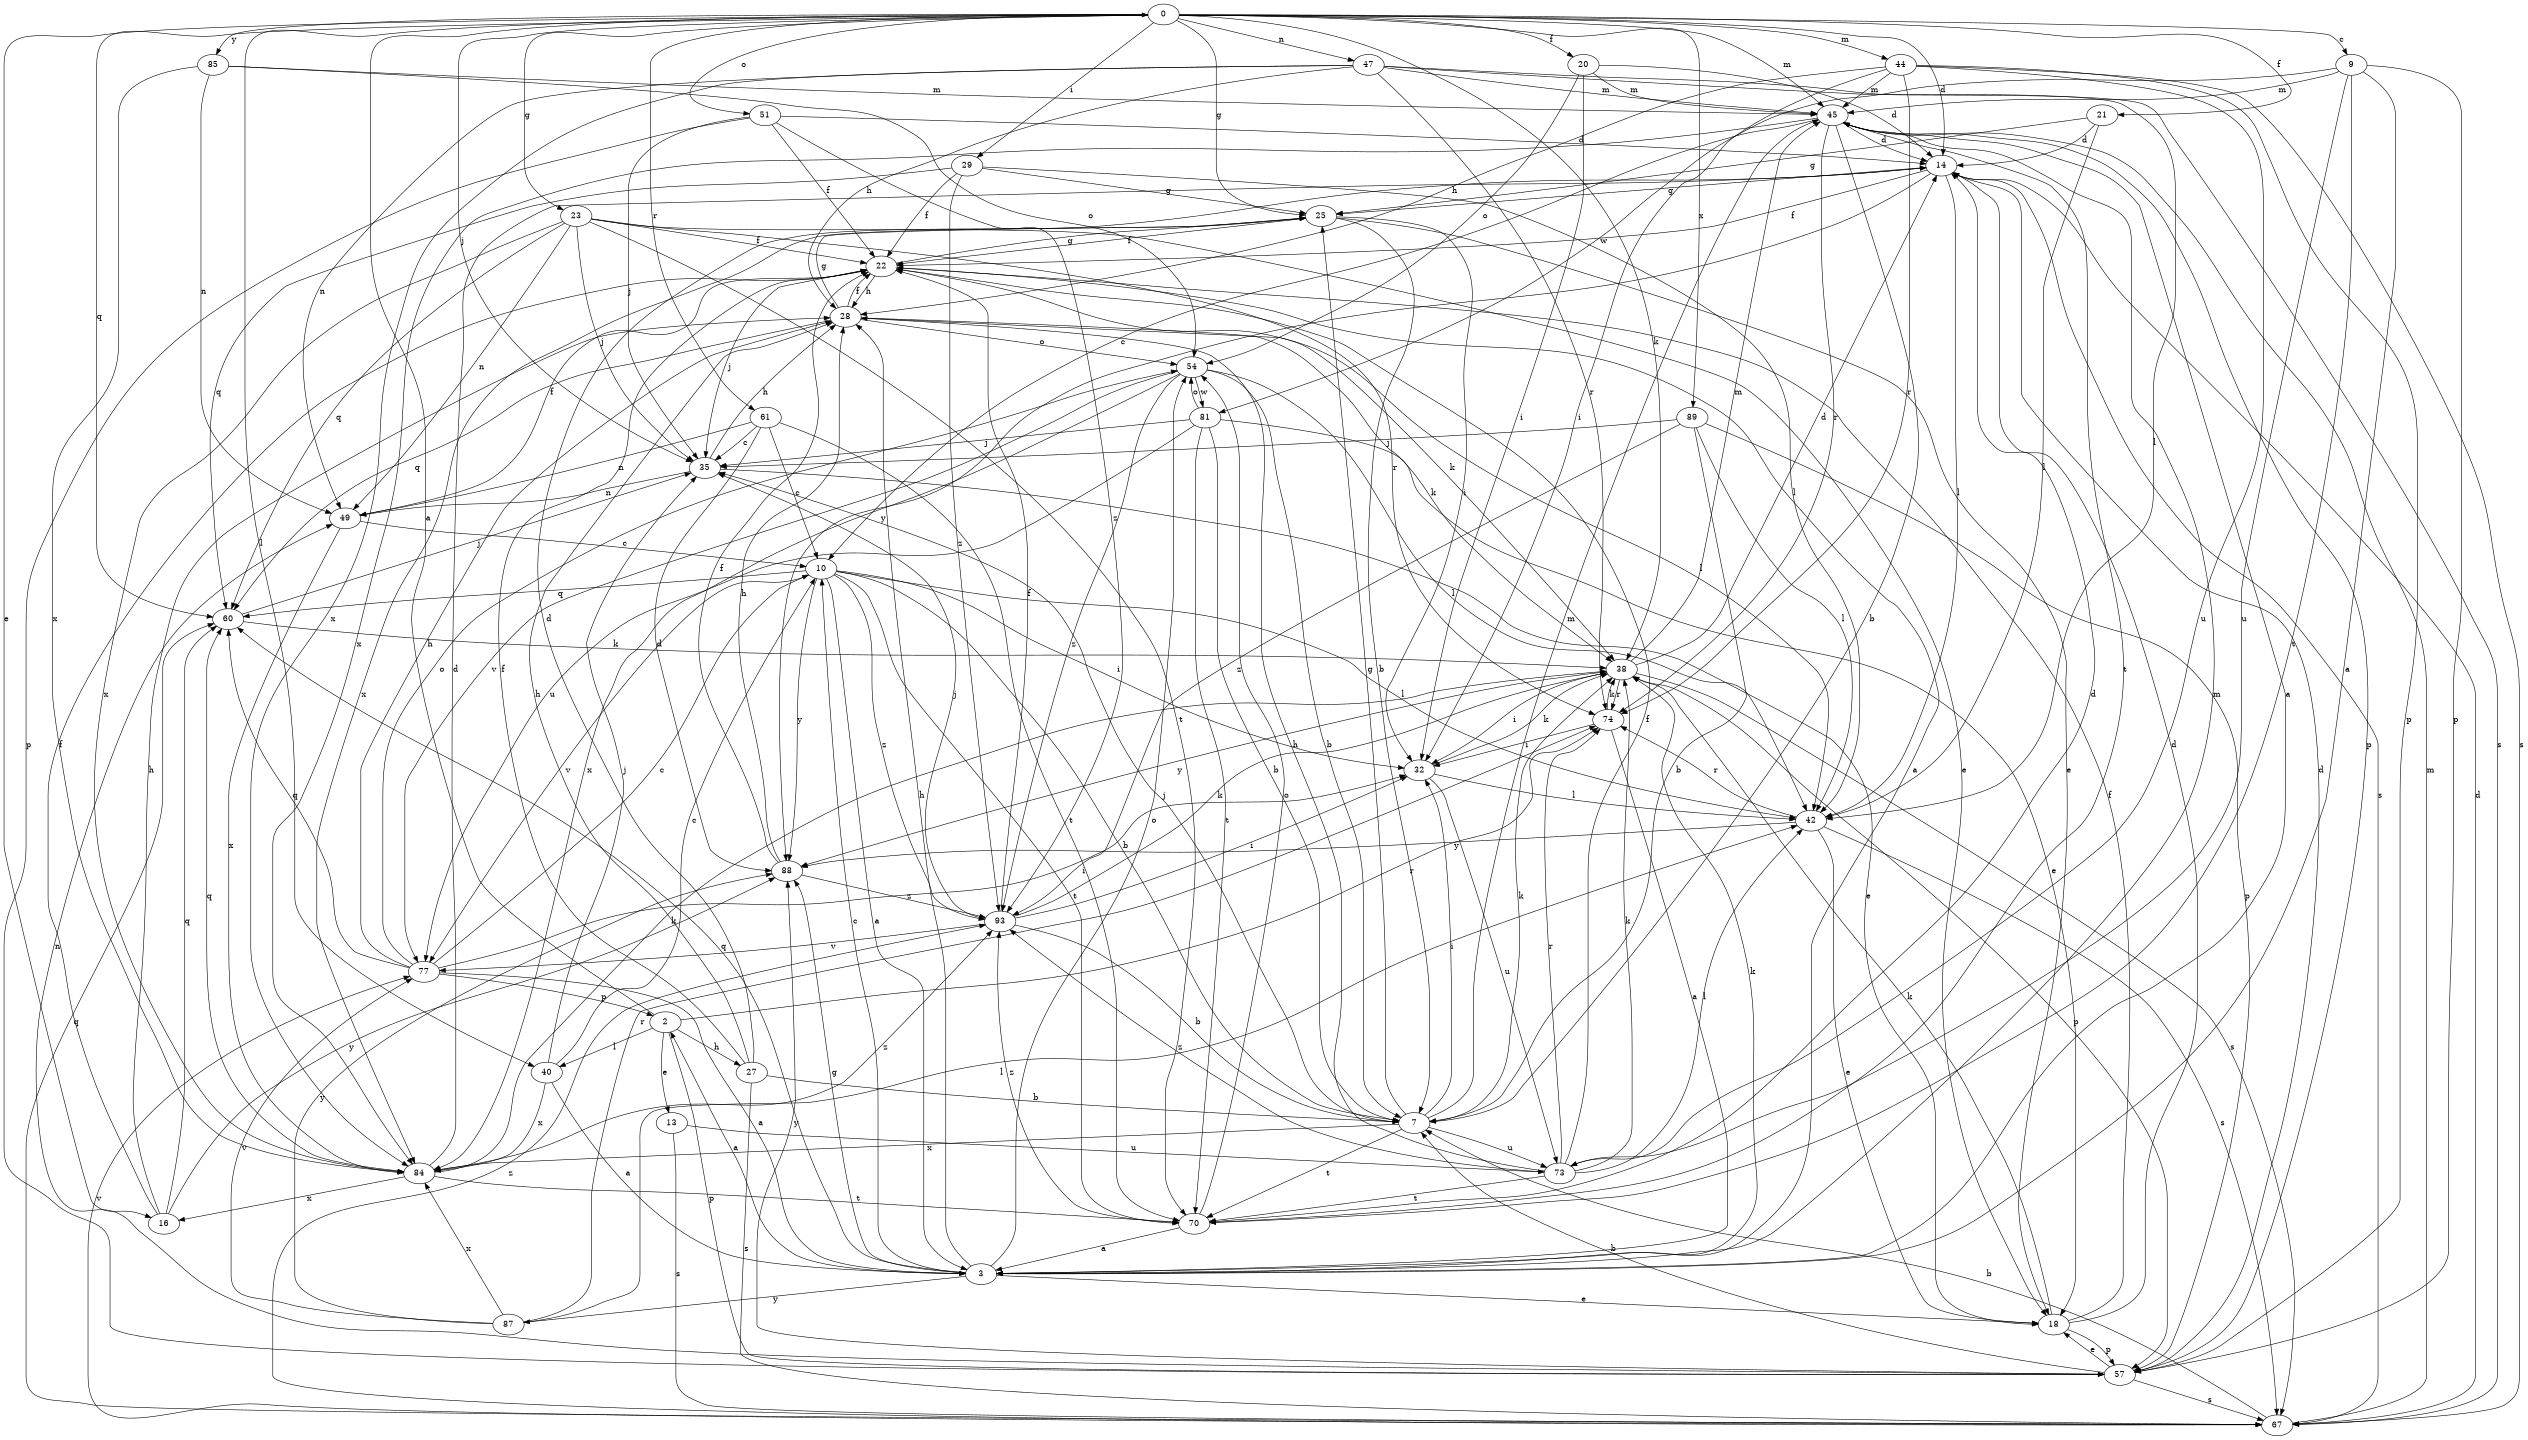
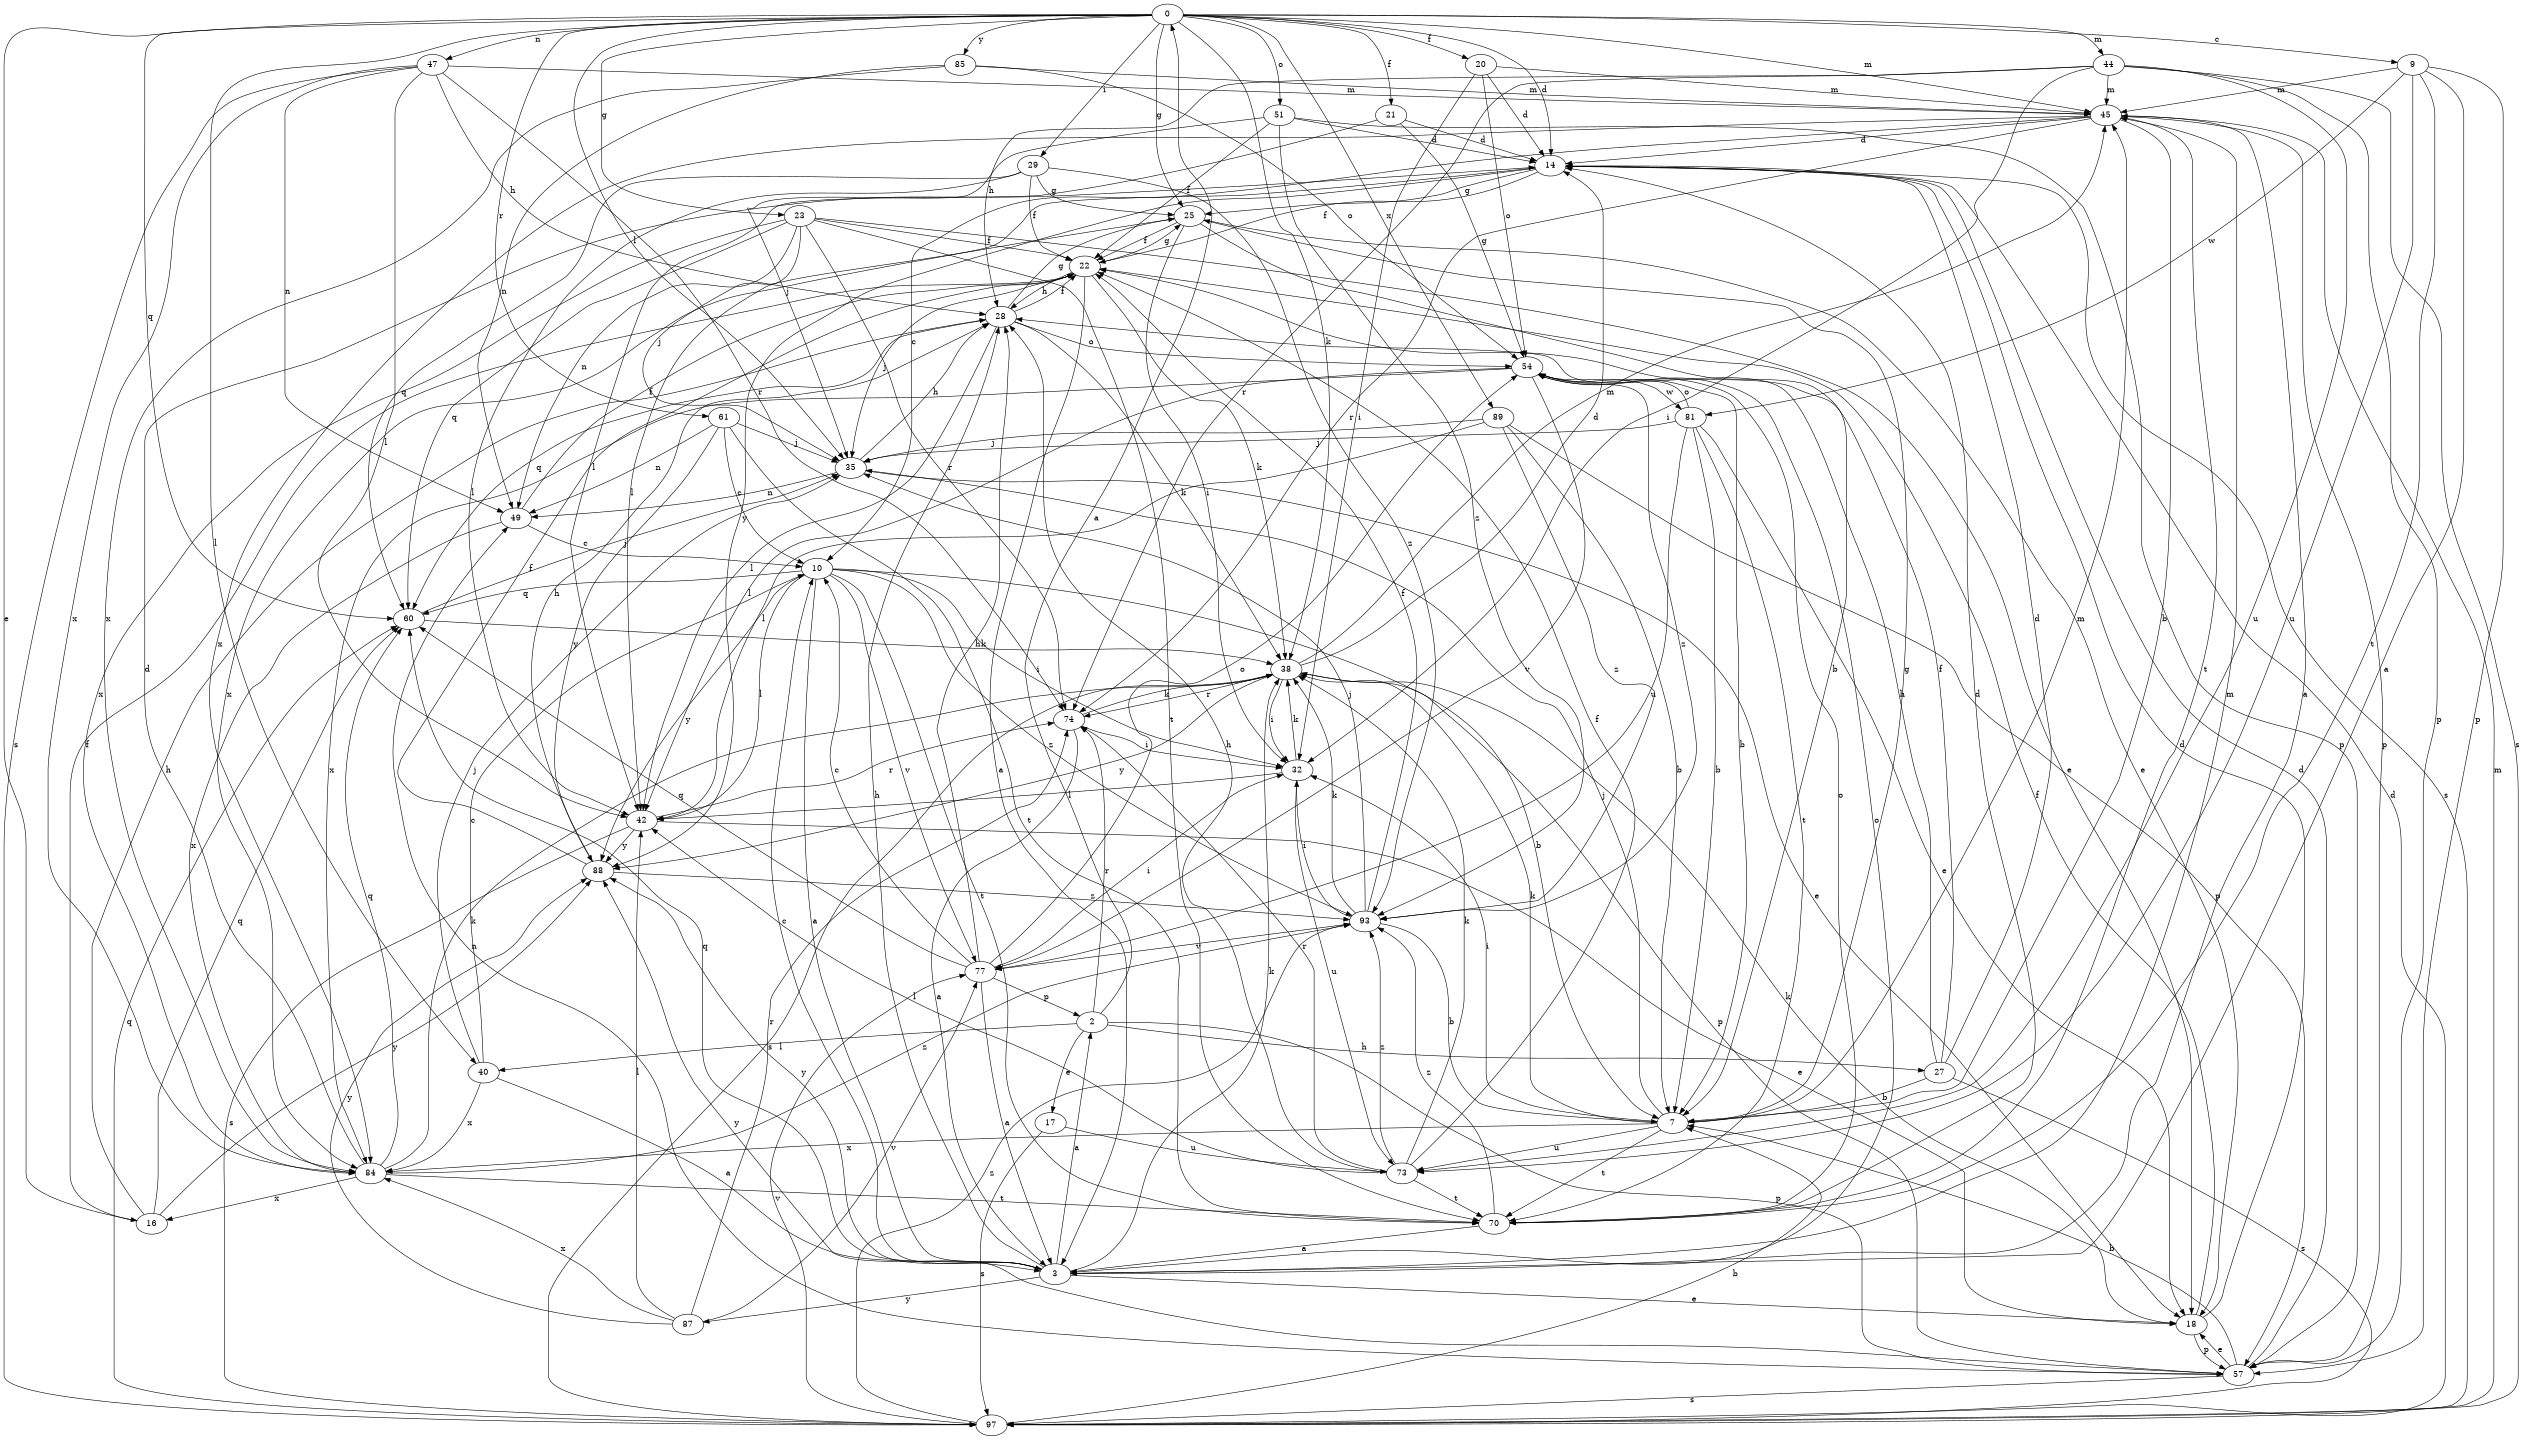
edge "21" -> "25": now "21" -> "54"
edge "0" -> "35": label "j" -> "l"
edge "61" -> "35": label "c" -> "j"
edge "61" -> "88": label "d" -> "y"
edge "3" -> "88": label "g" -> "y"
node "13": label "13" -> "17"
node "67": label "67" -> "97"
